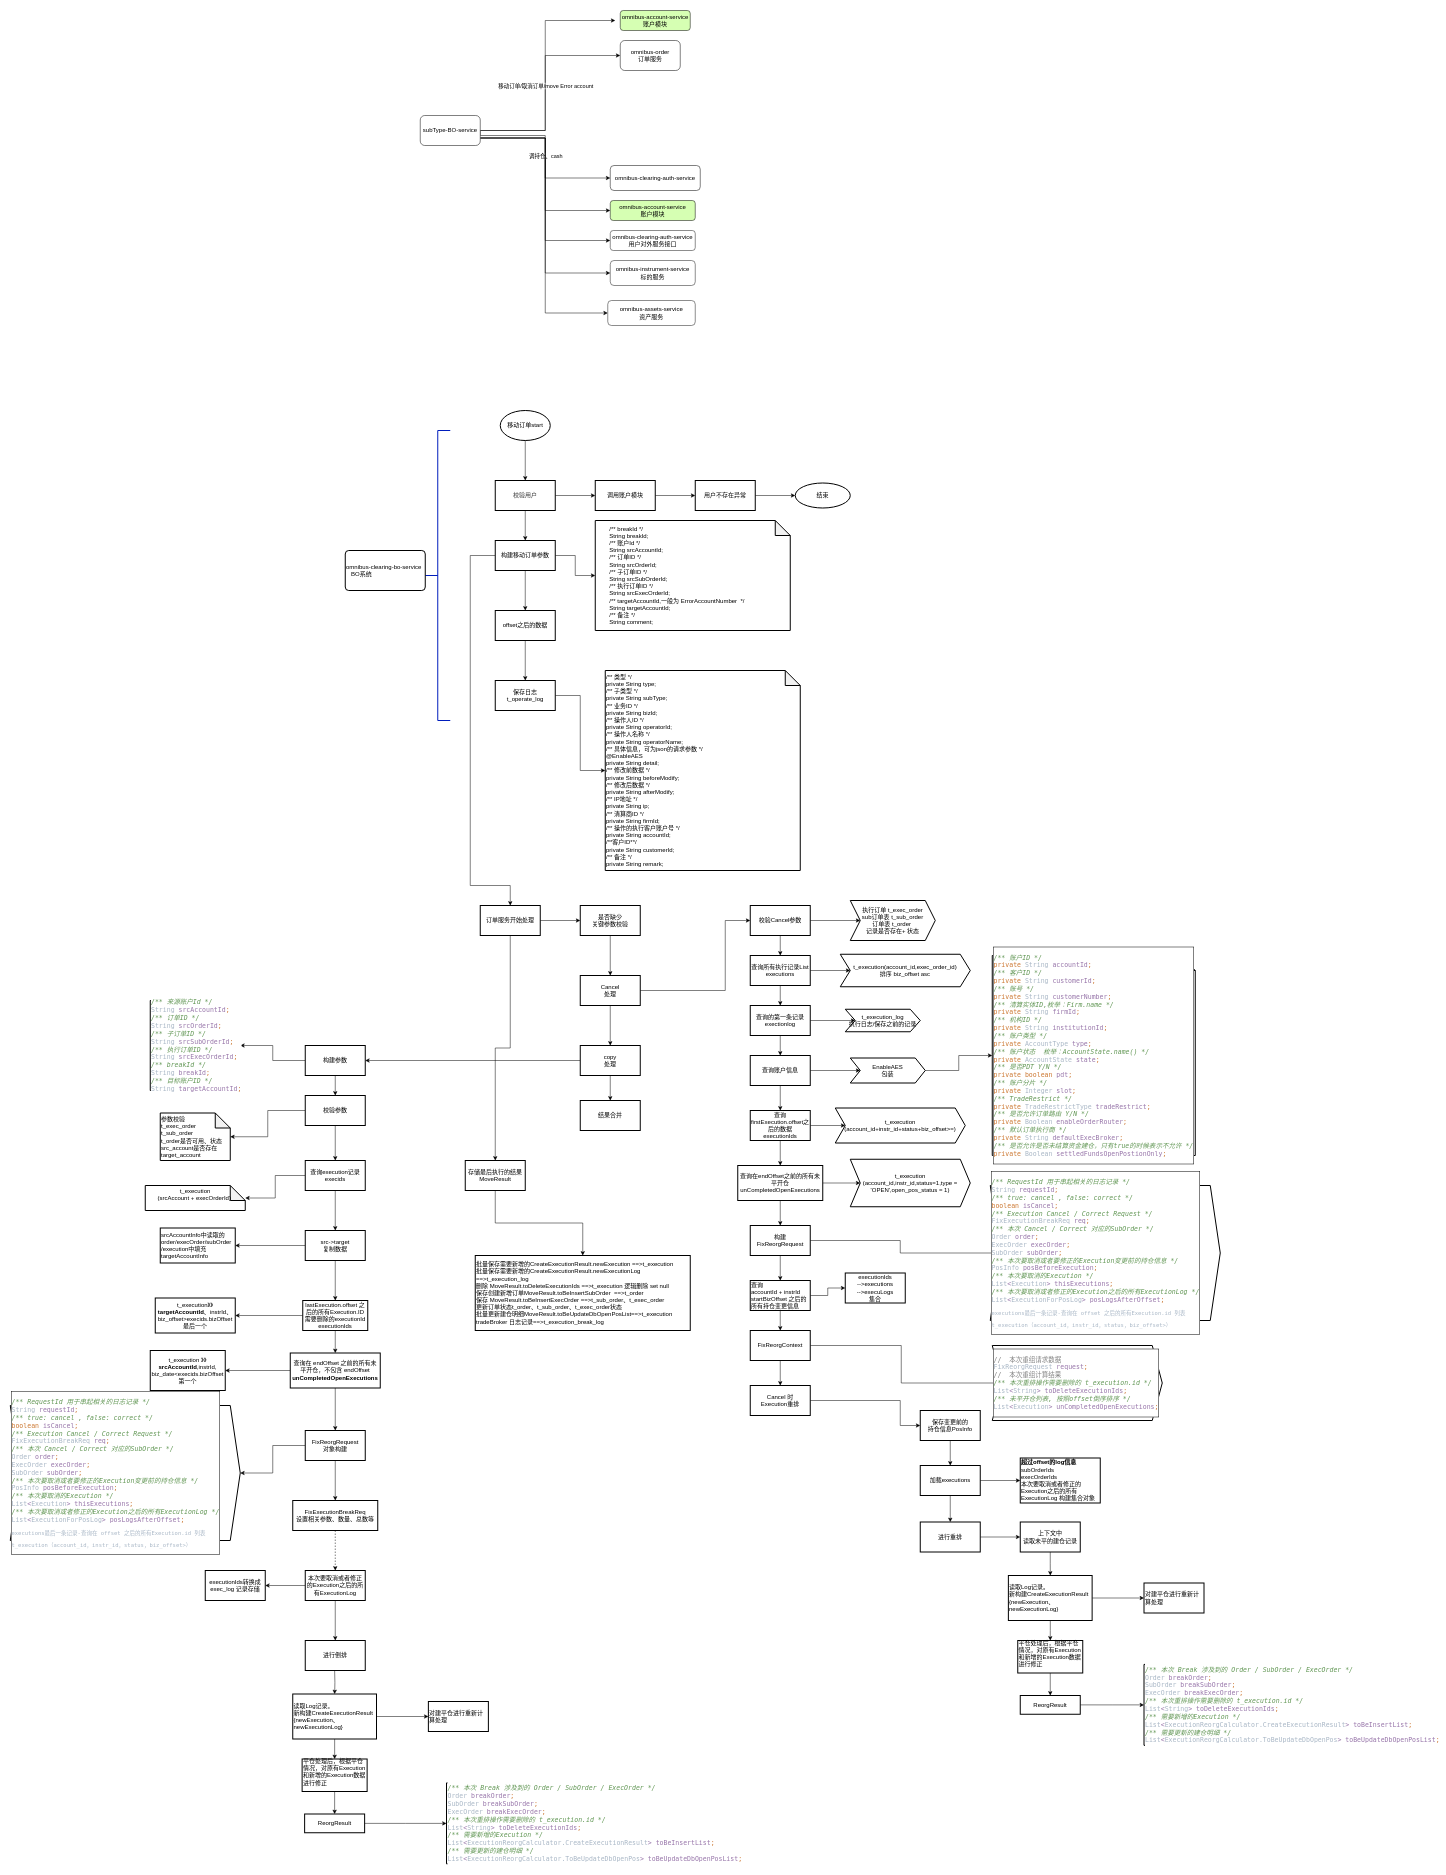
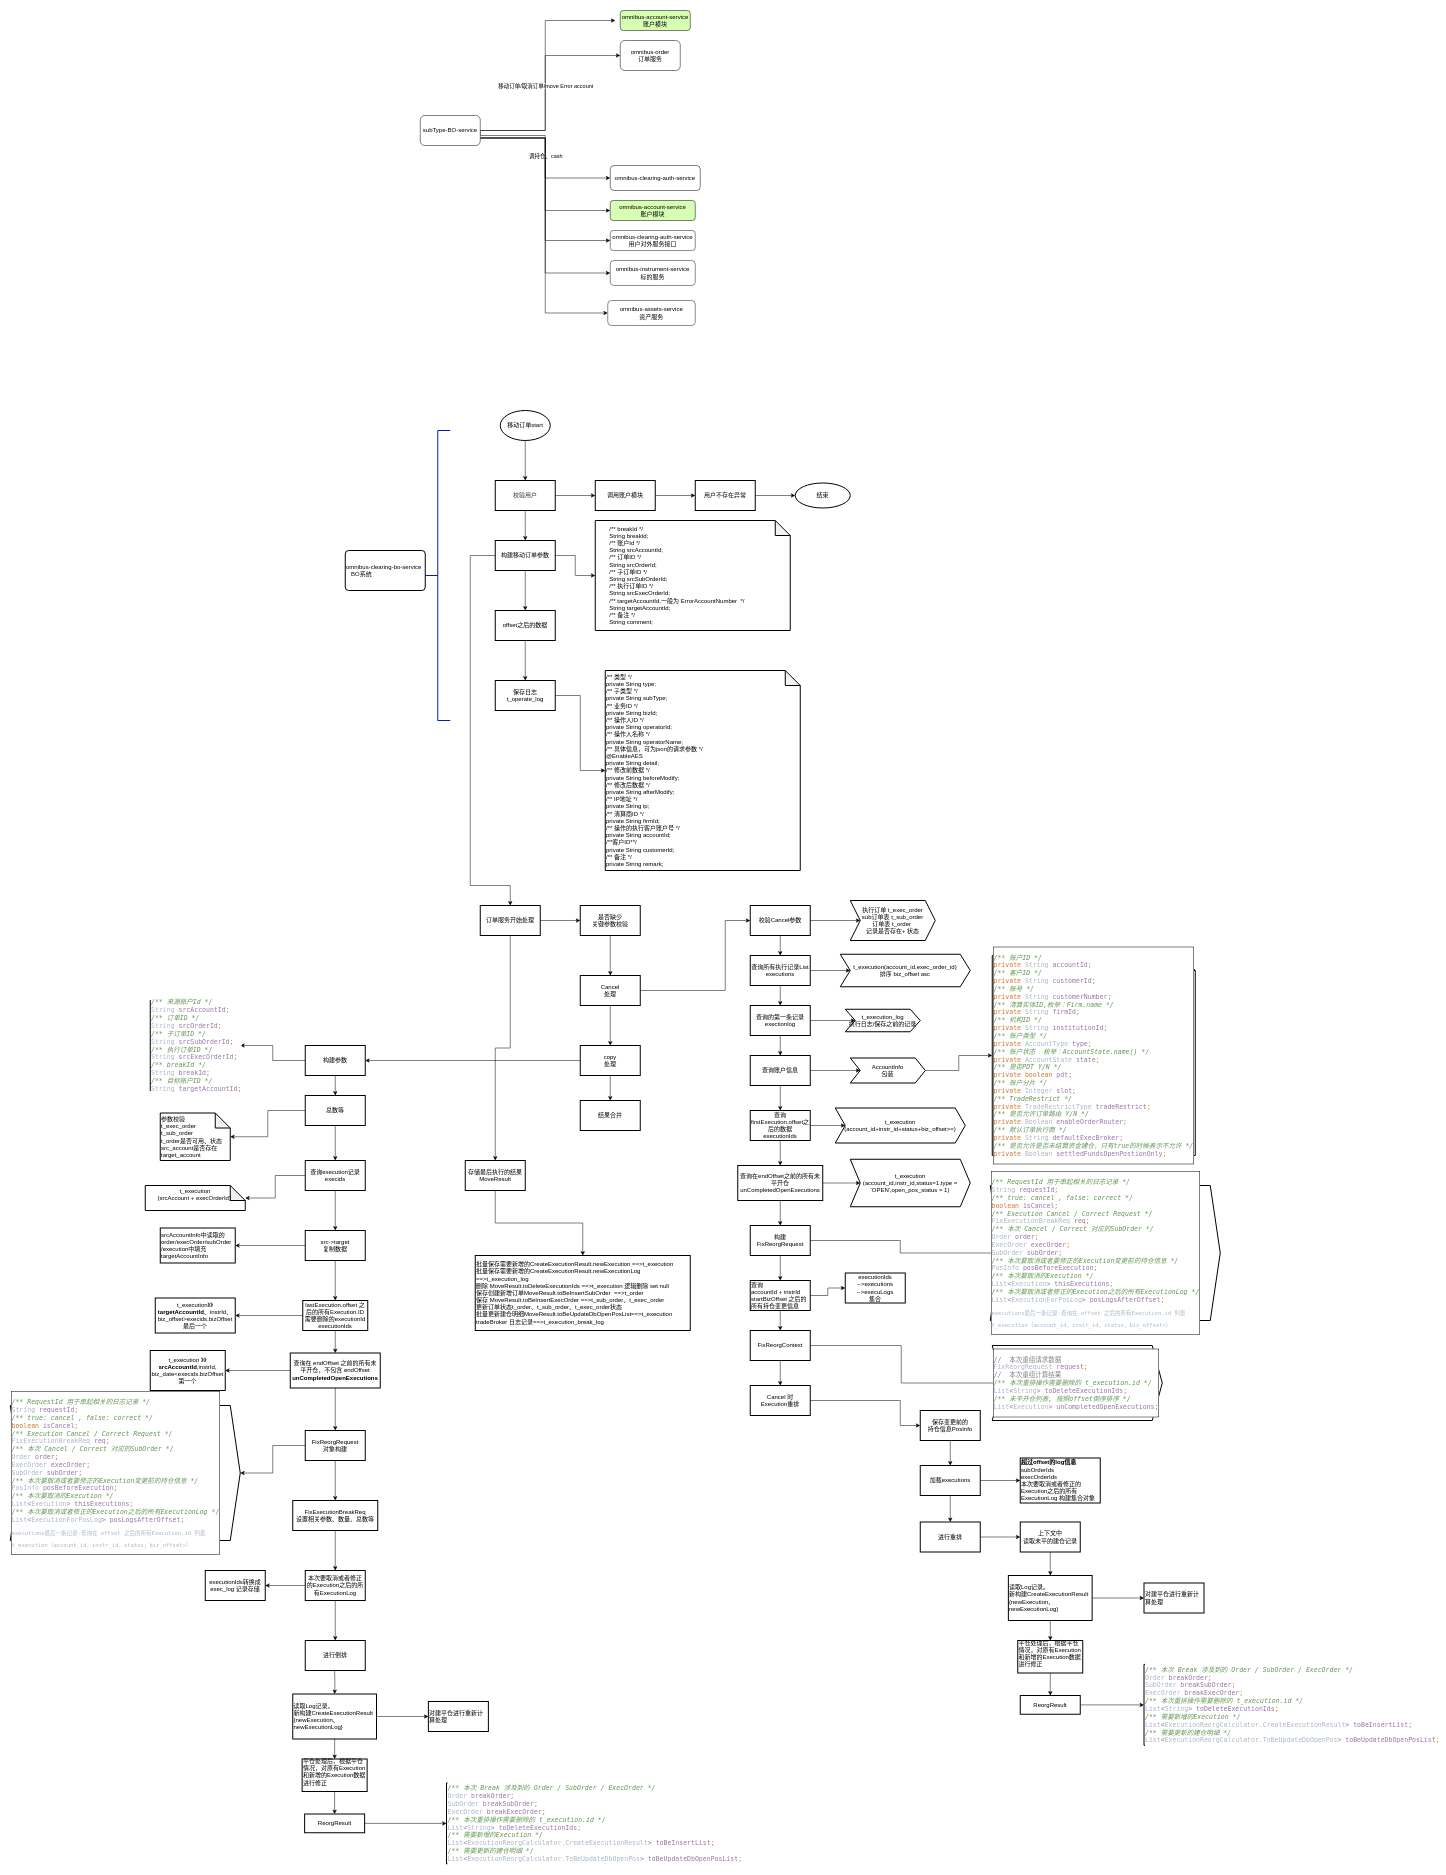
node "EnableAES 包装": label "EnableAES 包装" -> "AccountInfo 包装"
node "校验参数": label "校验参数" -> "总数等"
edge "FixExecutionBreakReq 设置相关参数、数量、总数等" -> "本次要取消或者修正的Execution之后的所有ExecutionLog": style dashed -> solid
